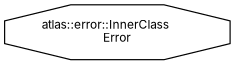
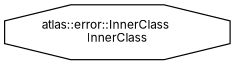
node "atlas::error::InnerClass Error": label "atlas::error::InnerClass Error" -> "atlas::error::InnerClass InnerClass"
